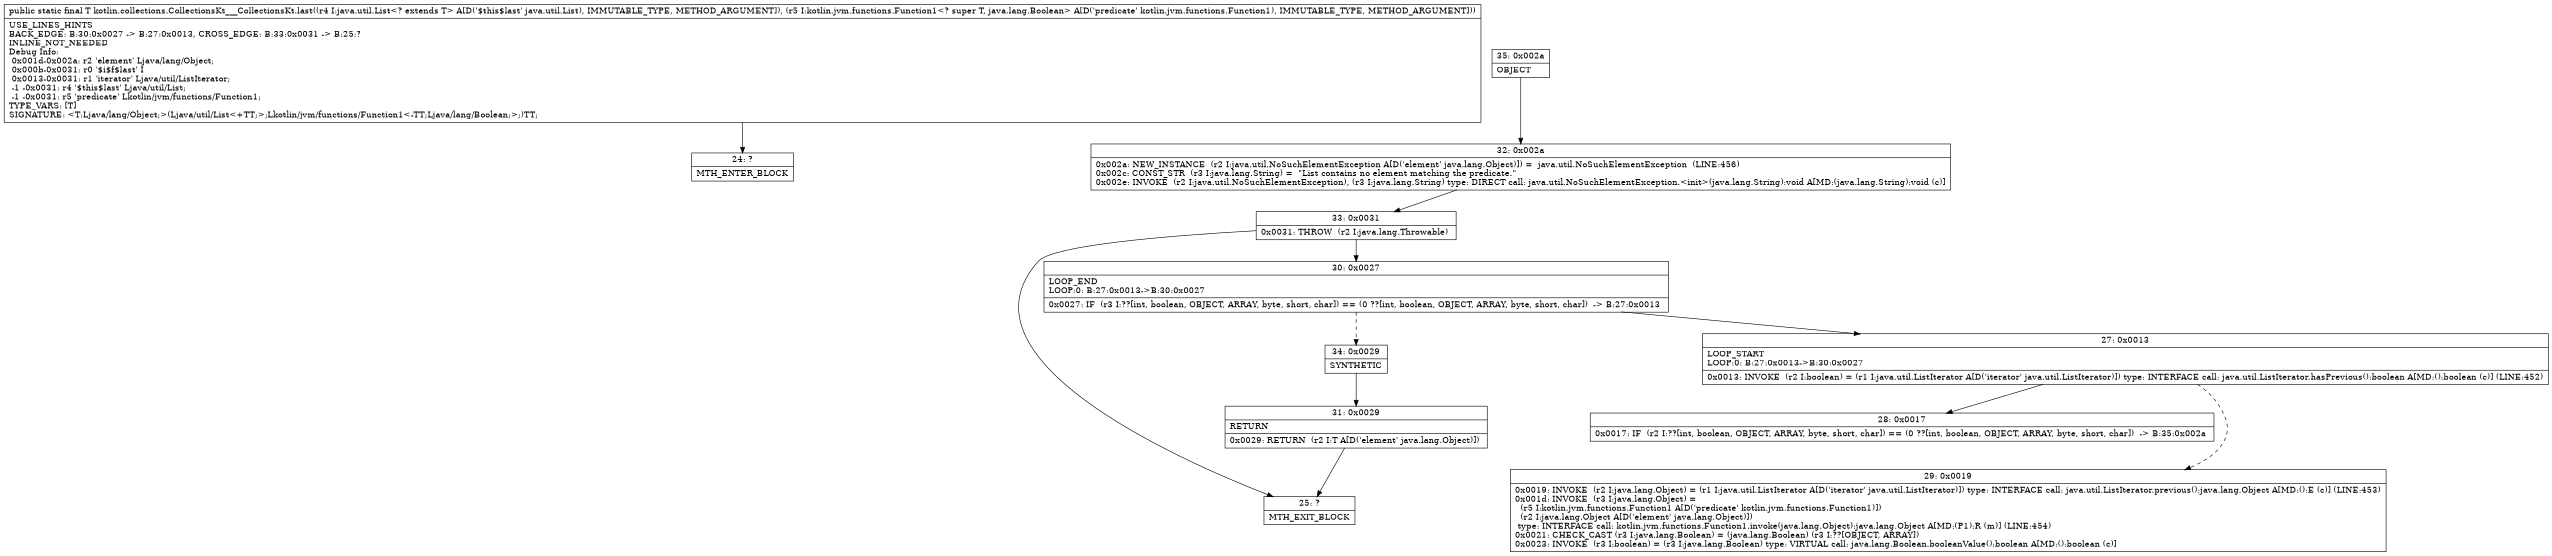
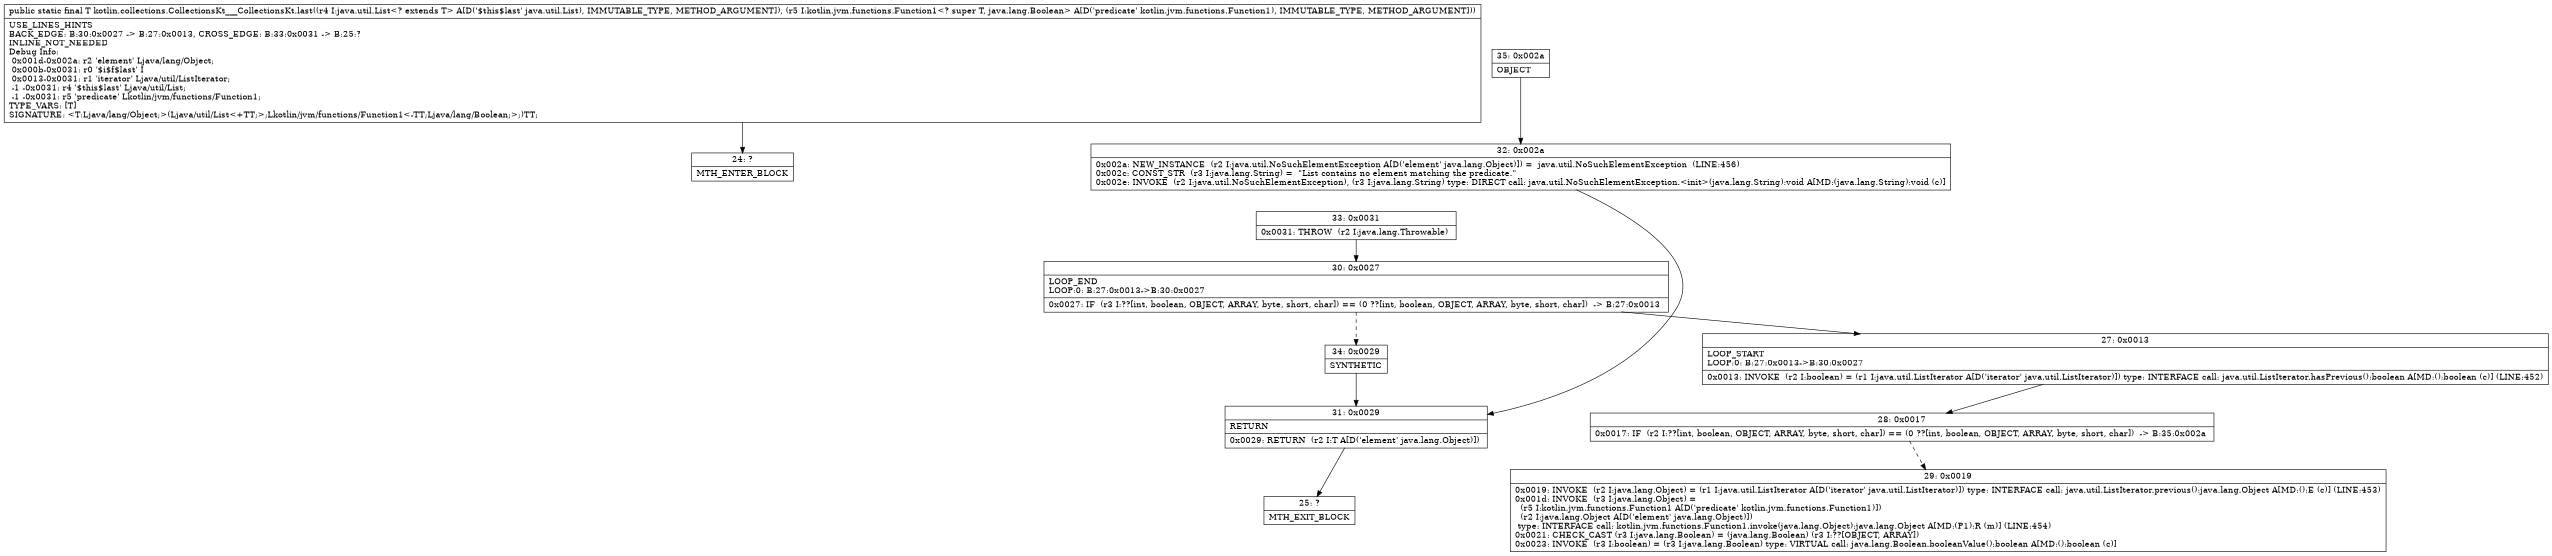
edge "32: 0x002a" -> "33: 0x0031": now "32: 0x002a" -> "31: 0x0029"
edge "33: 0x0031" -> "25: ?": removed
edge "27: 0x0013" -> "29: 0x0019": now "28: 0x0017" -> "29: 0x0019"
